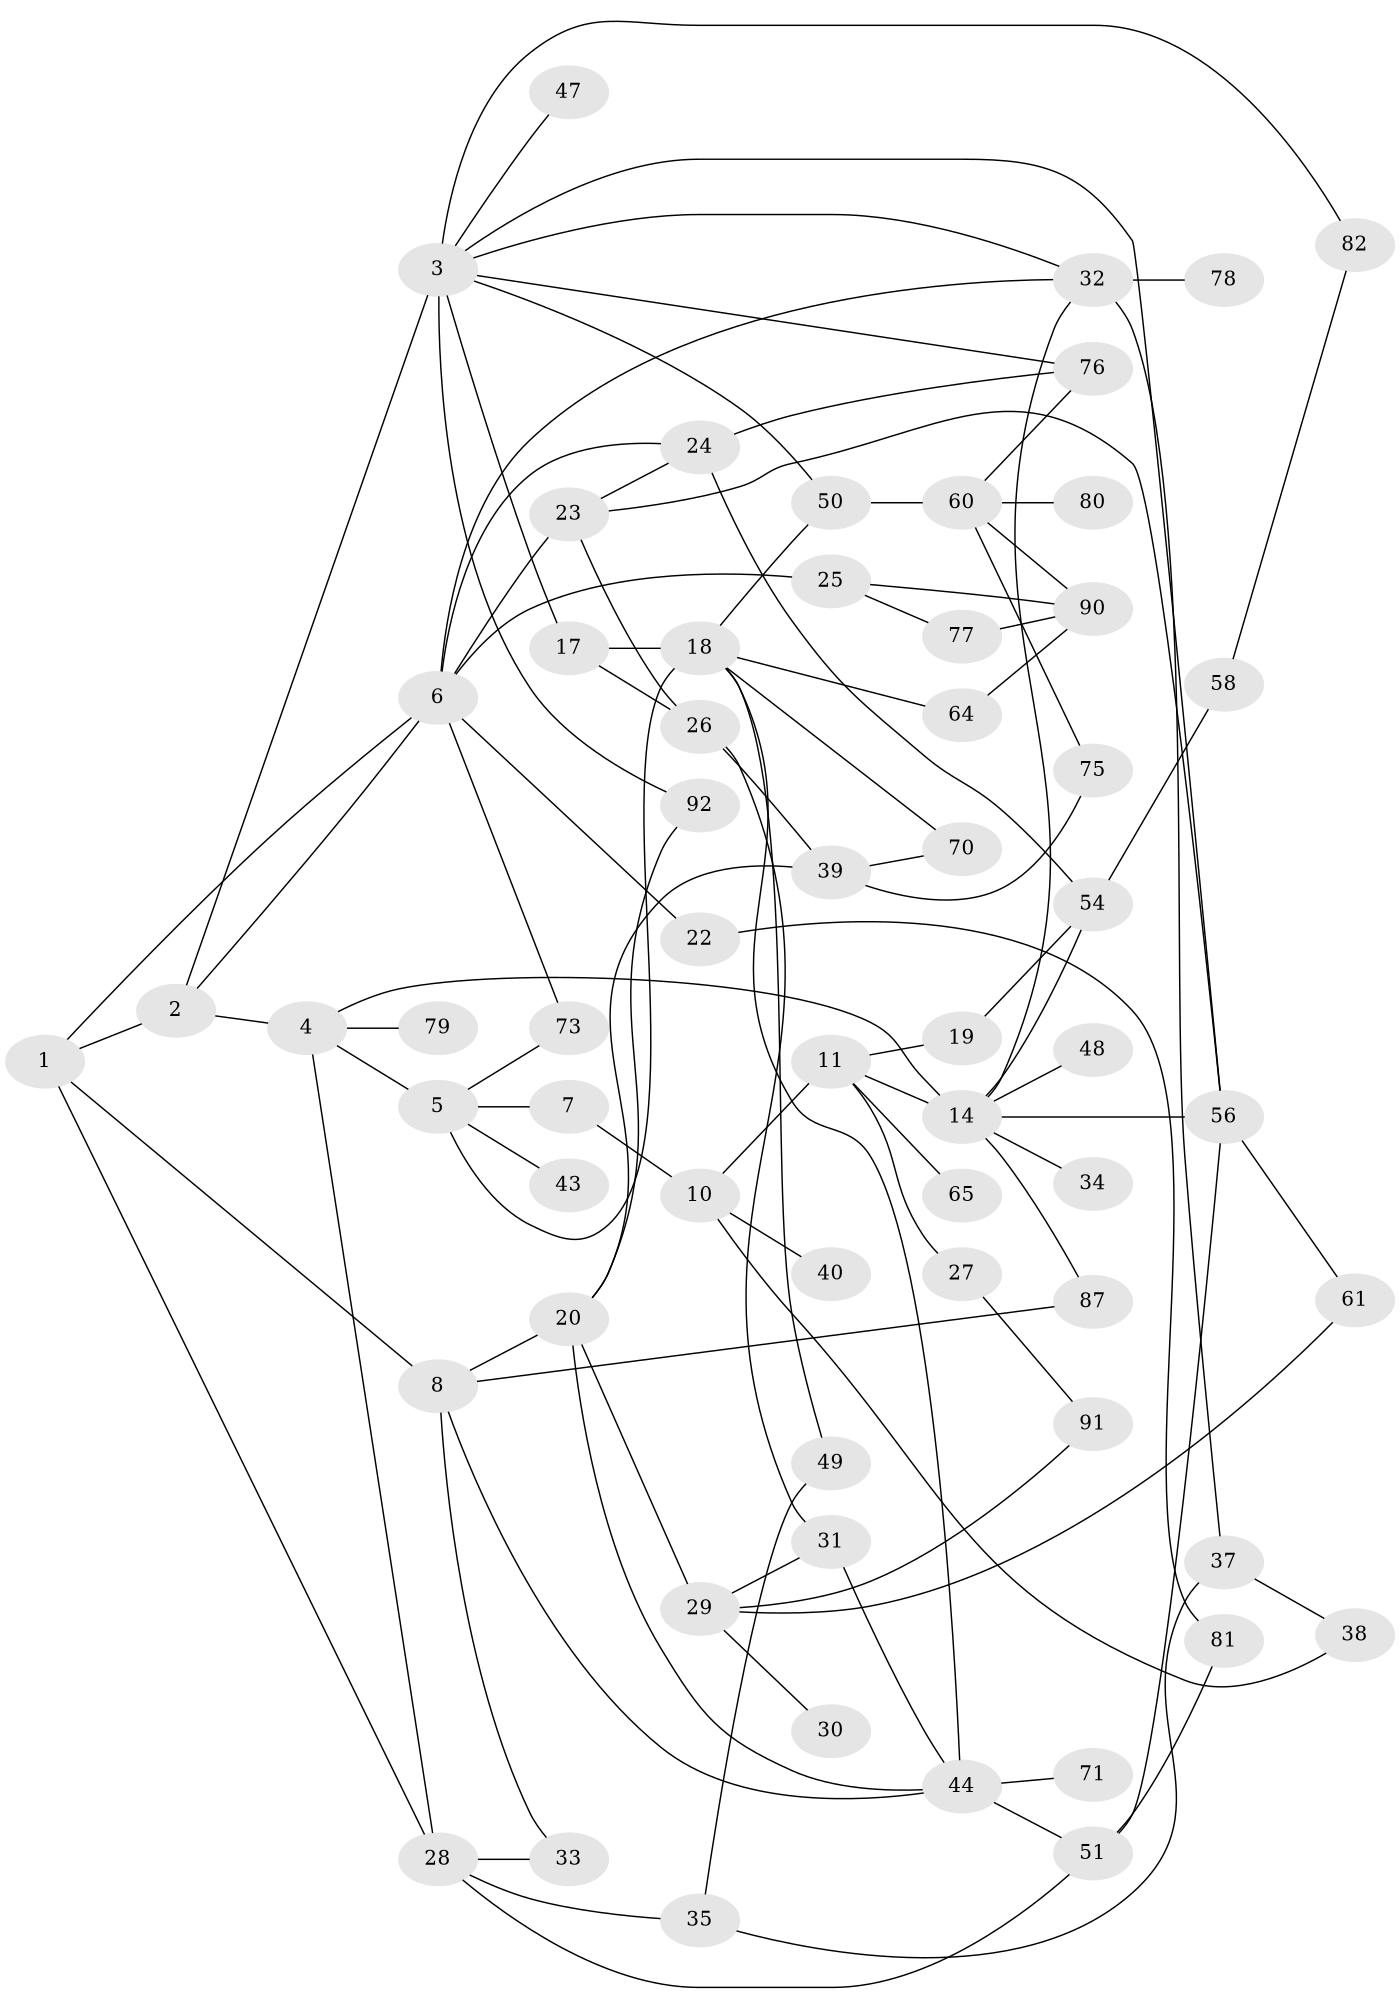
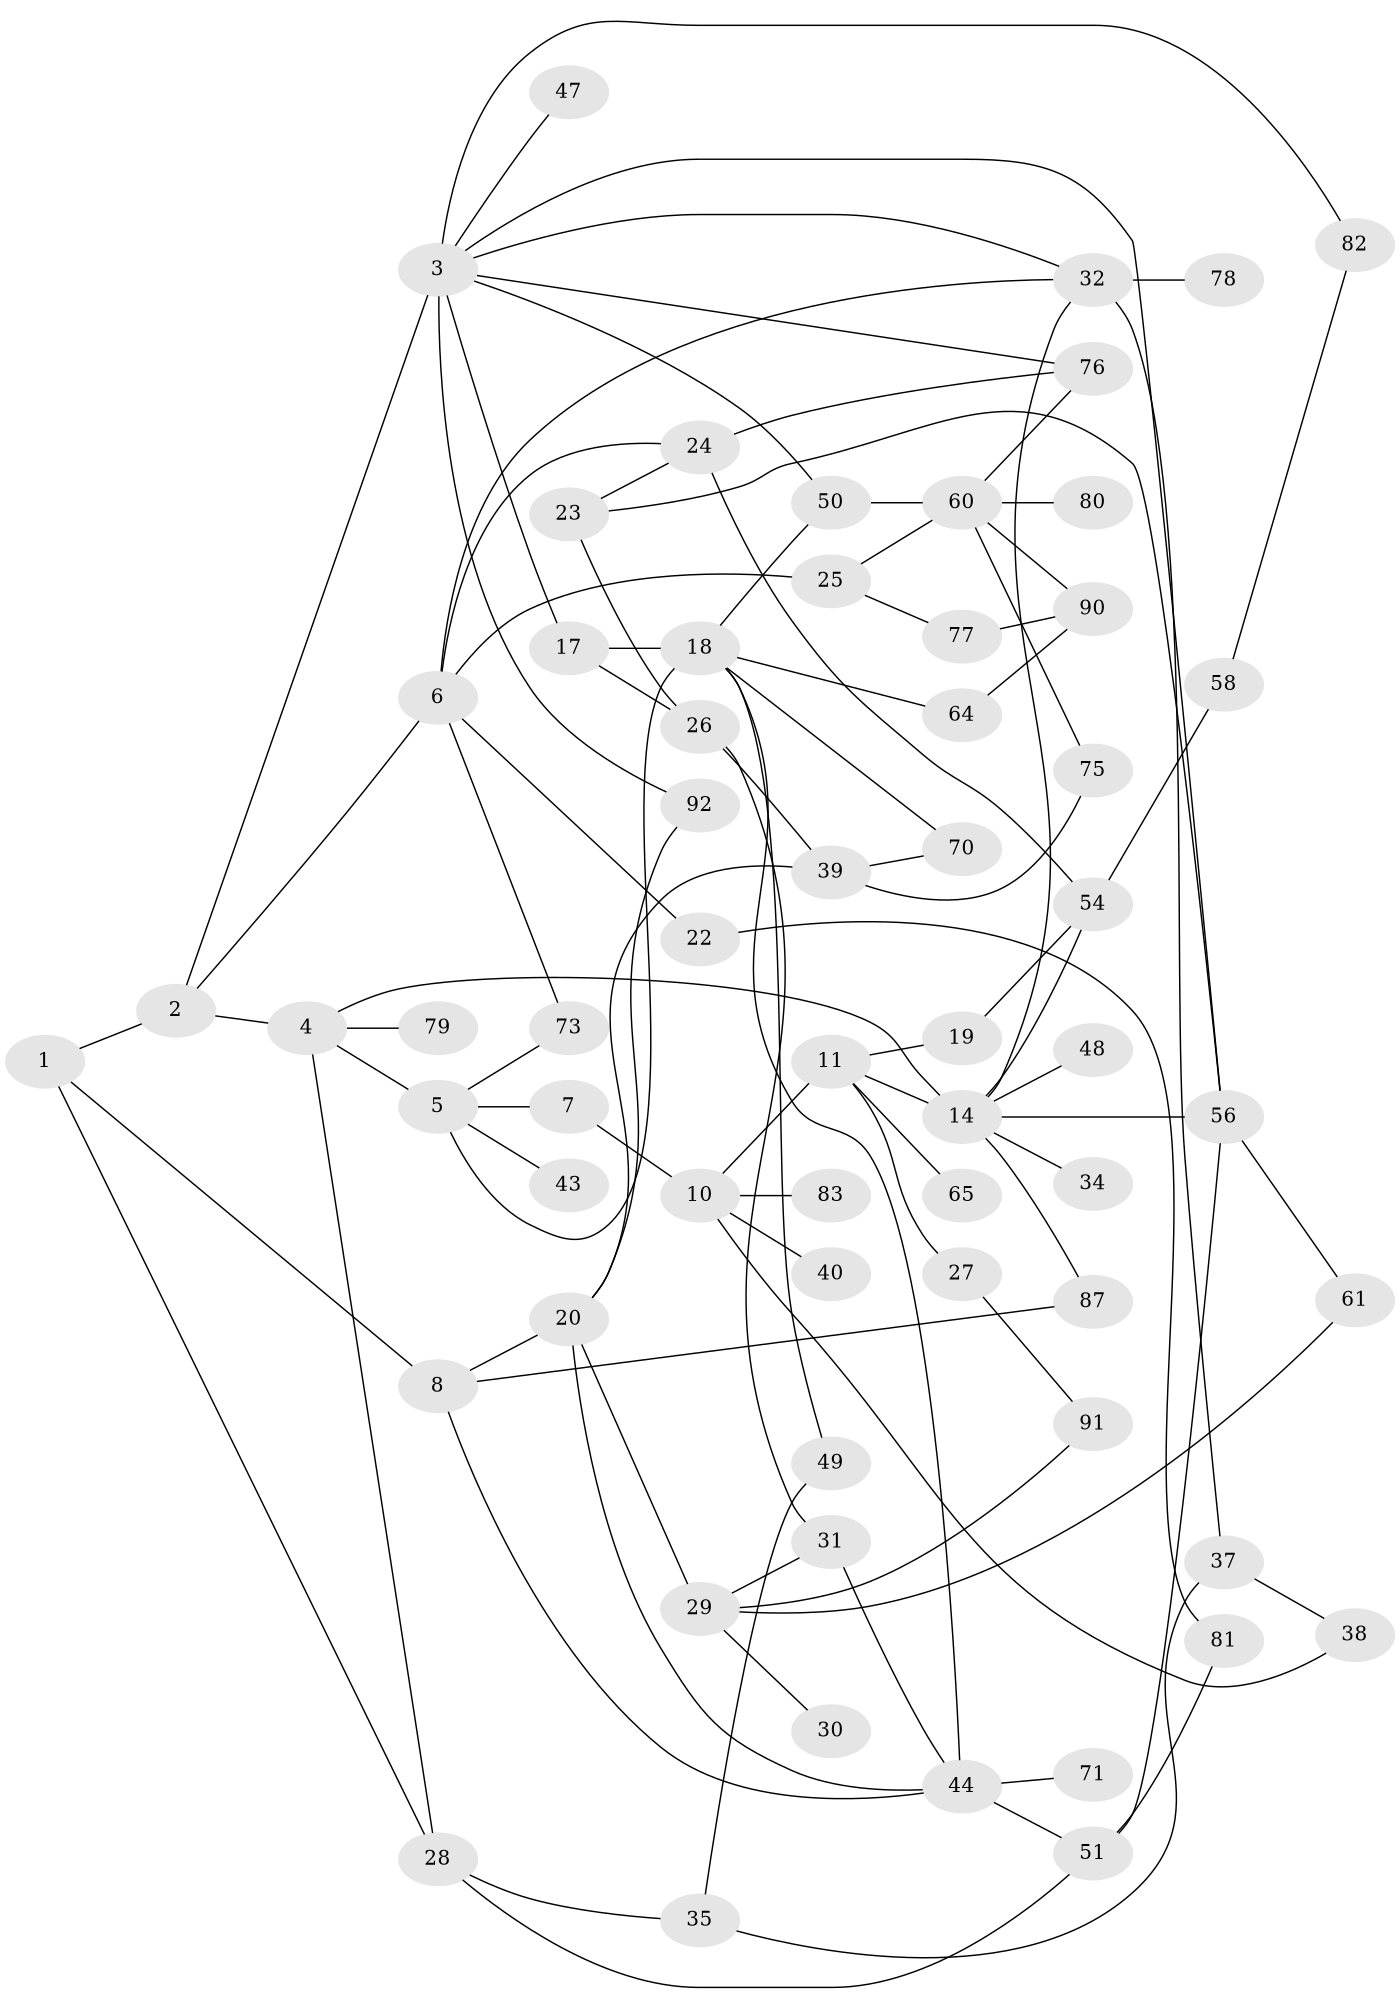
edge "25" -- "90": now "25" -- "60"
edge "23" -- "6": removed
edge "6" -- "1": removed
node "83": added
node "33": removed
